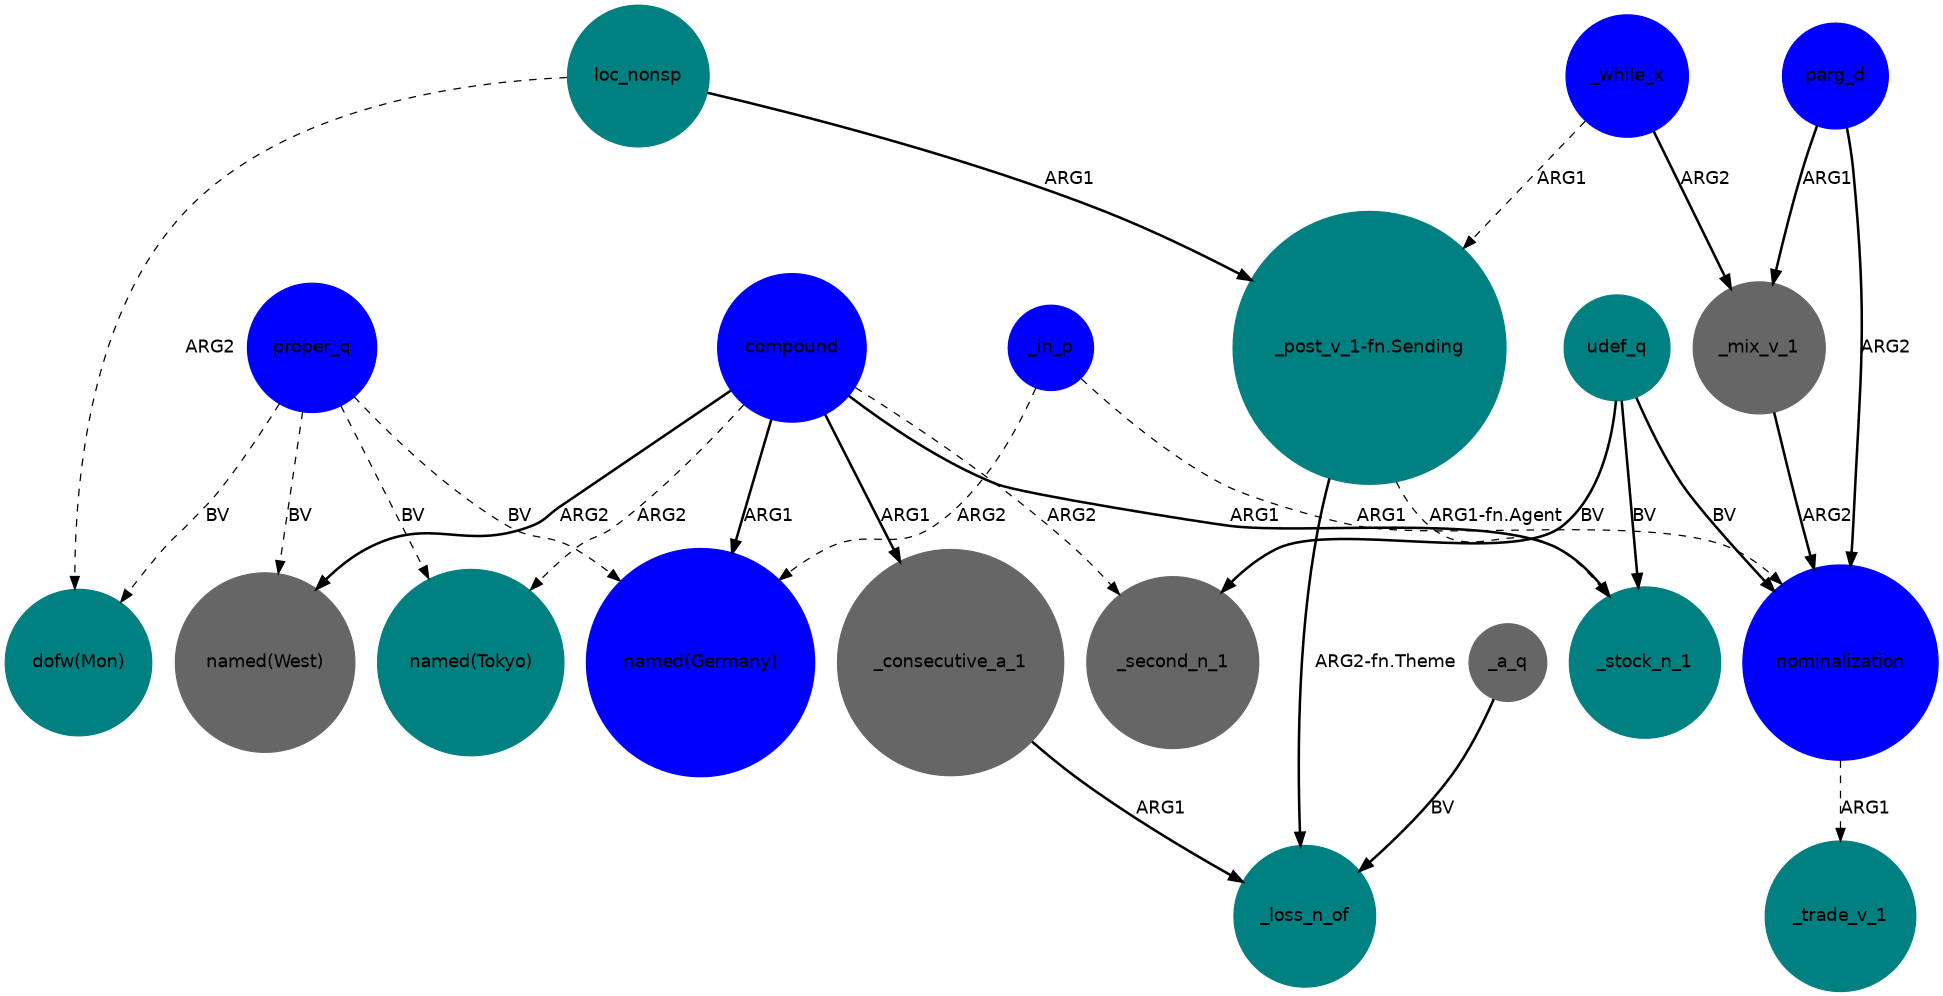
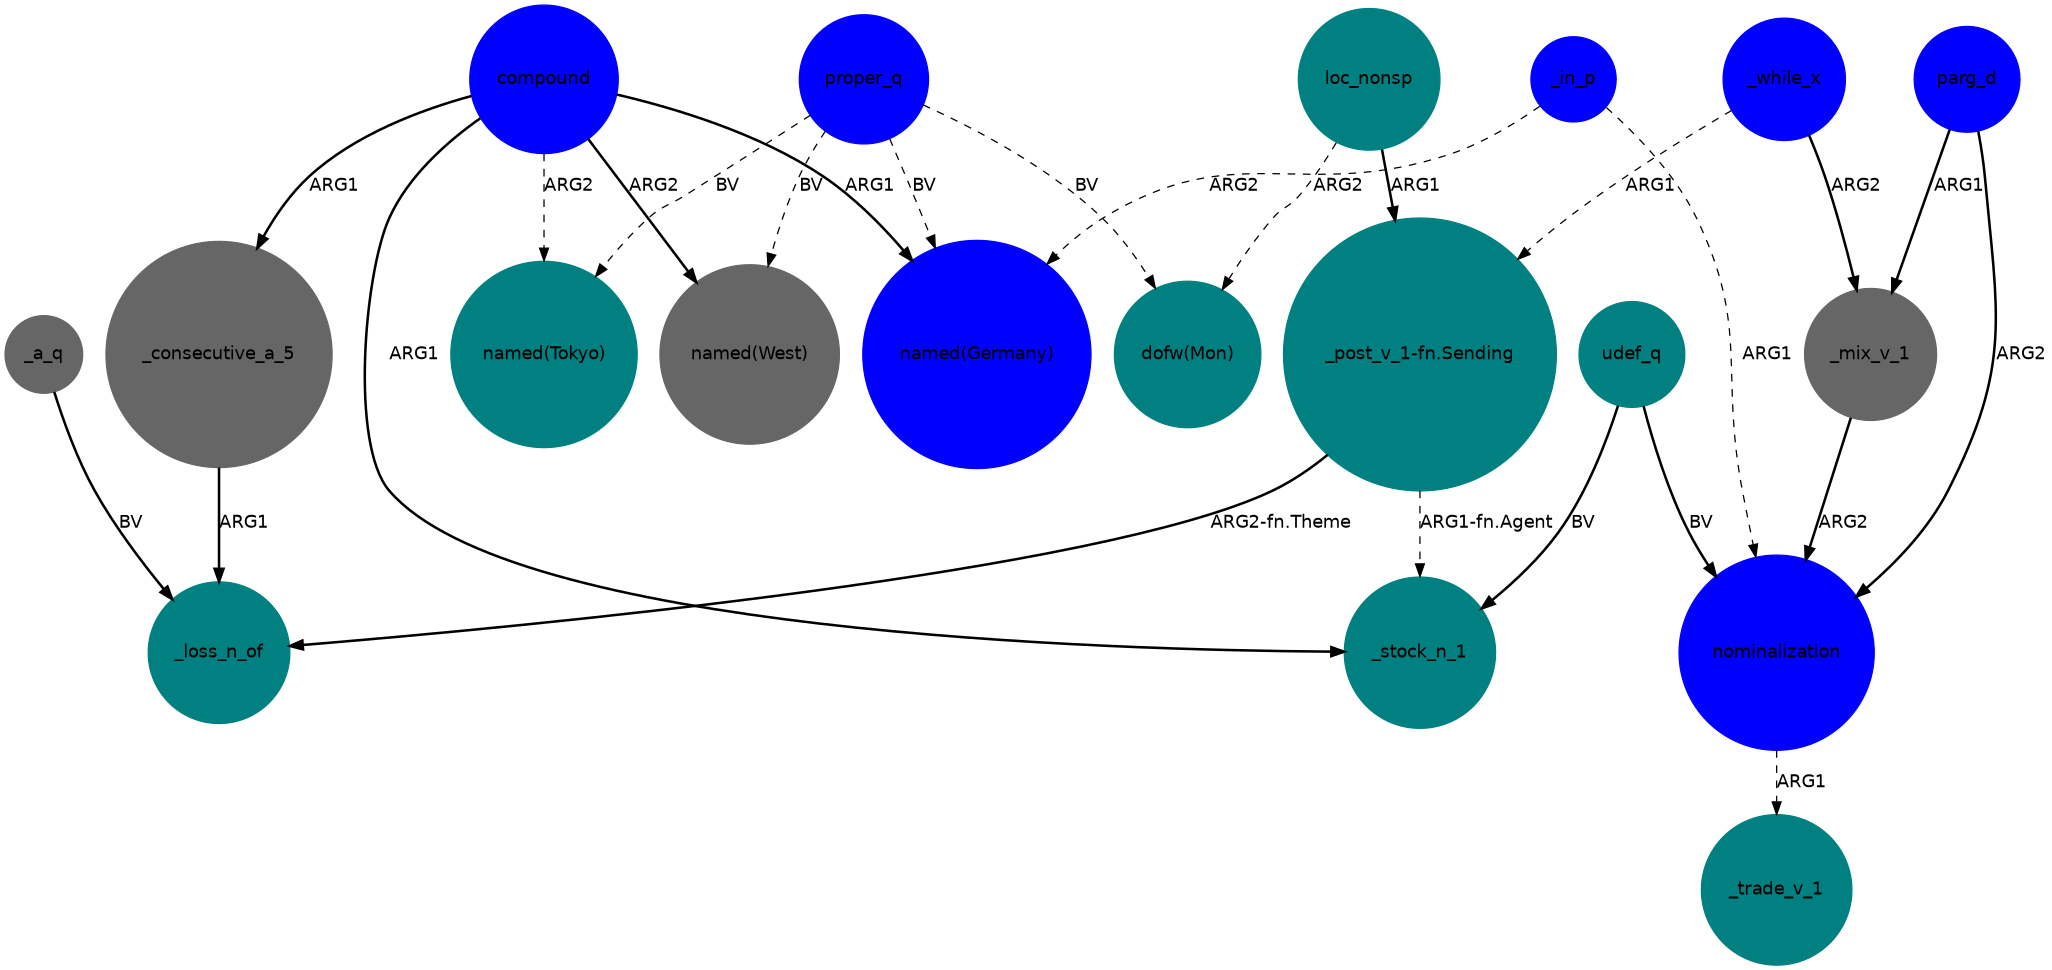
node "_consecutive_a_1": label "_consecutive_a_1" -> "_consecutive_a_5"
node "_second_n_1": removed
